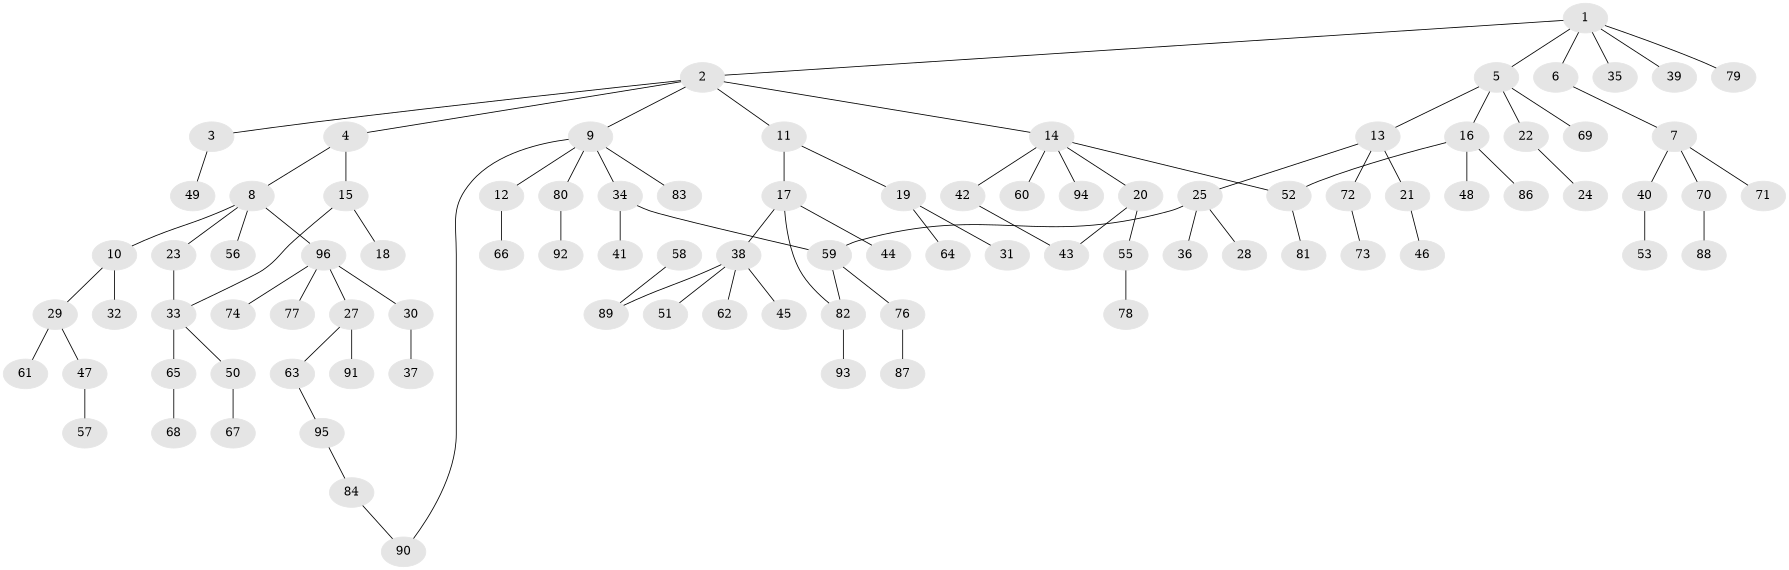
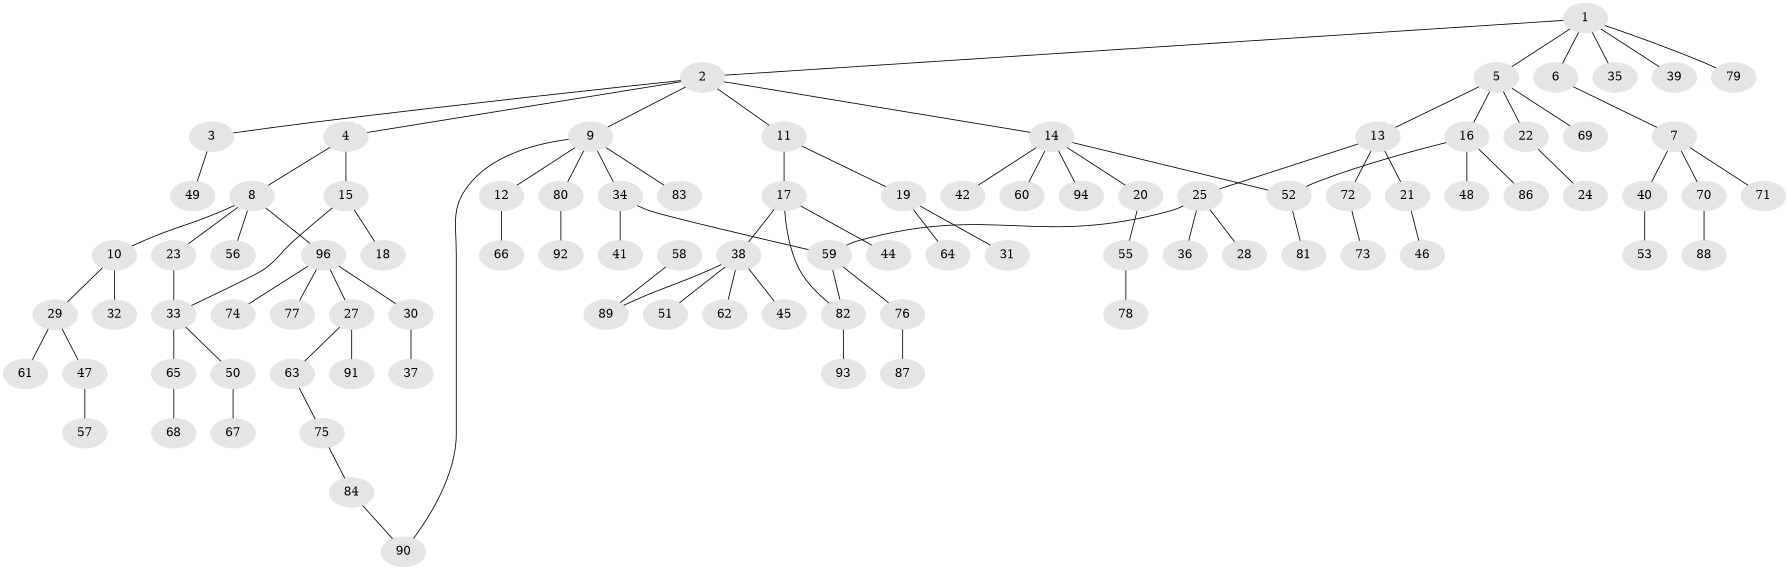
node "43": removed
node "95": label "95" -> "75"
